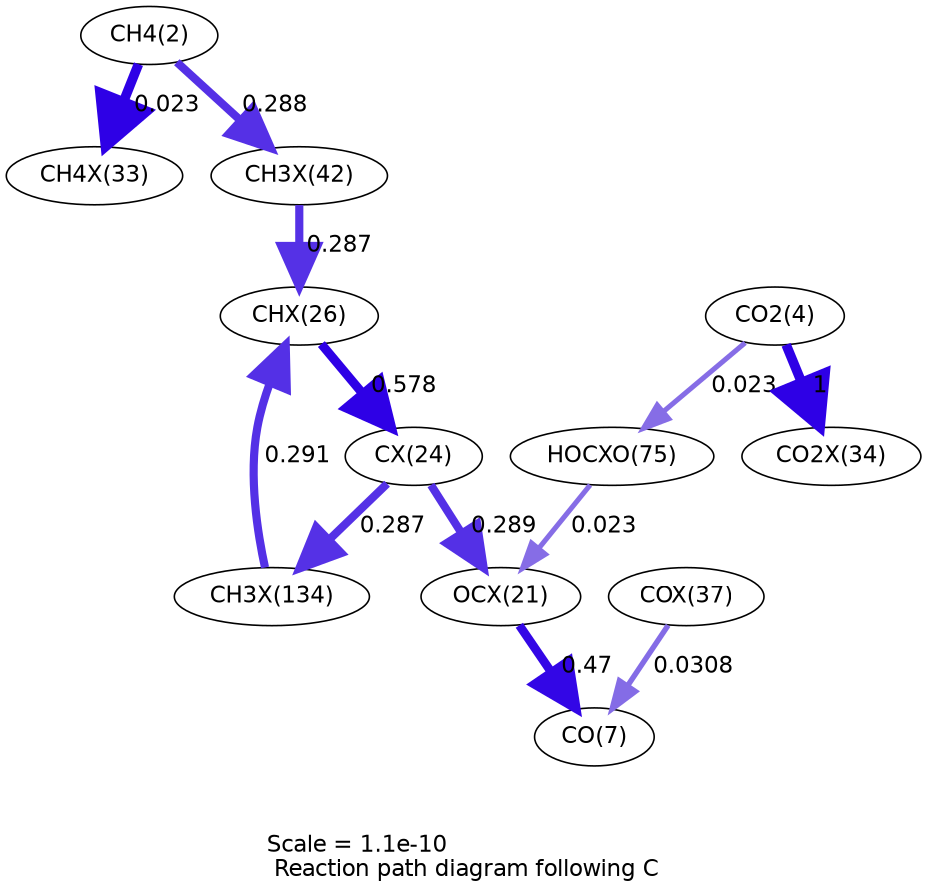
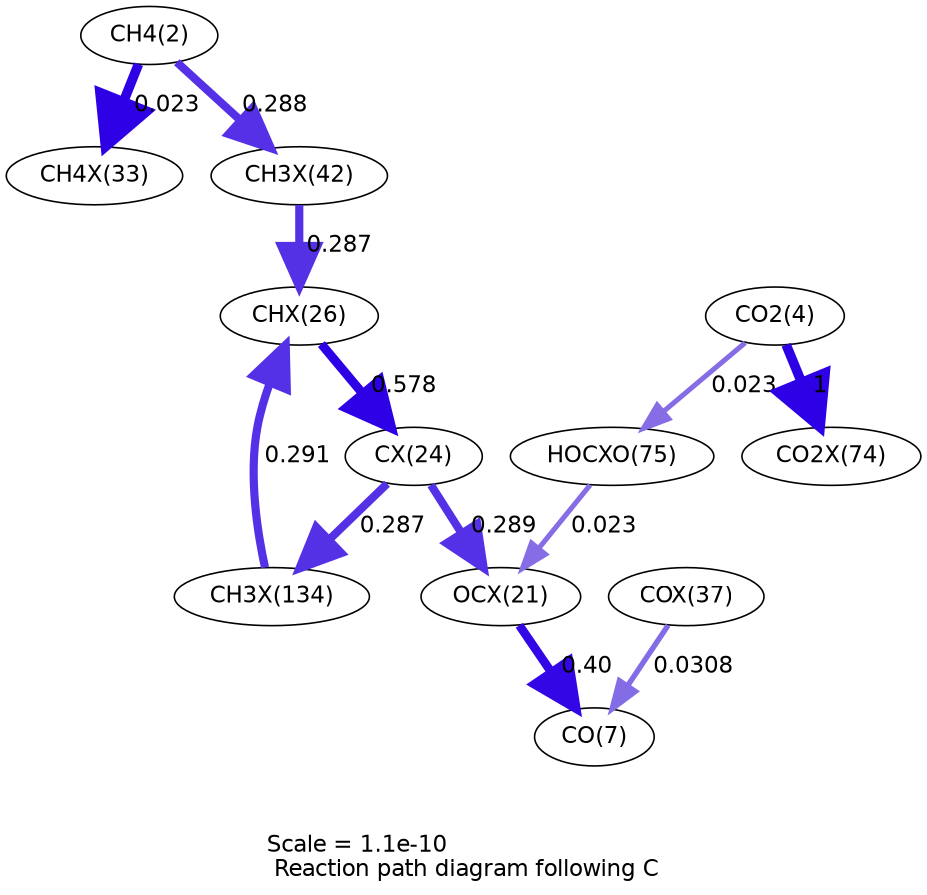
node "CO2X(34)": label "CO2X(34)" -> "CO2X(74)"
edge "OCX(21)" -> "CO(7)": label " 0.47" -> " 0.40"
